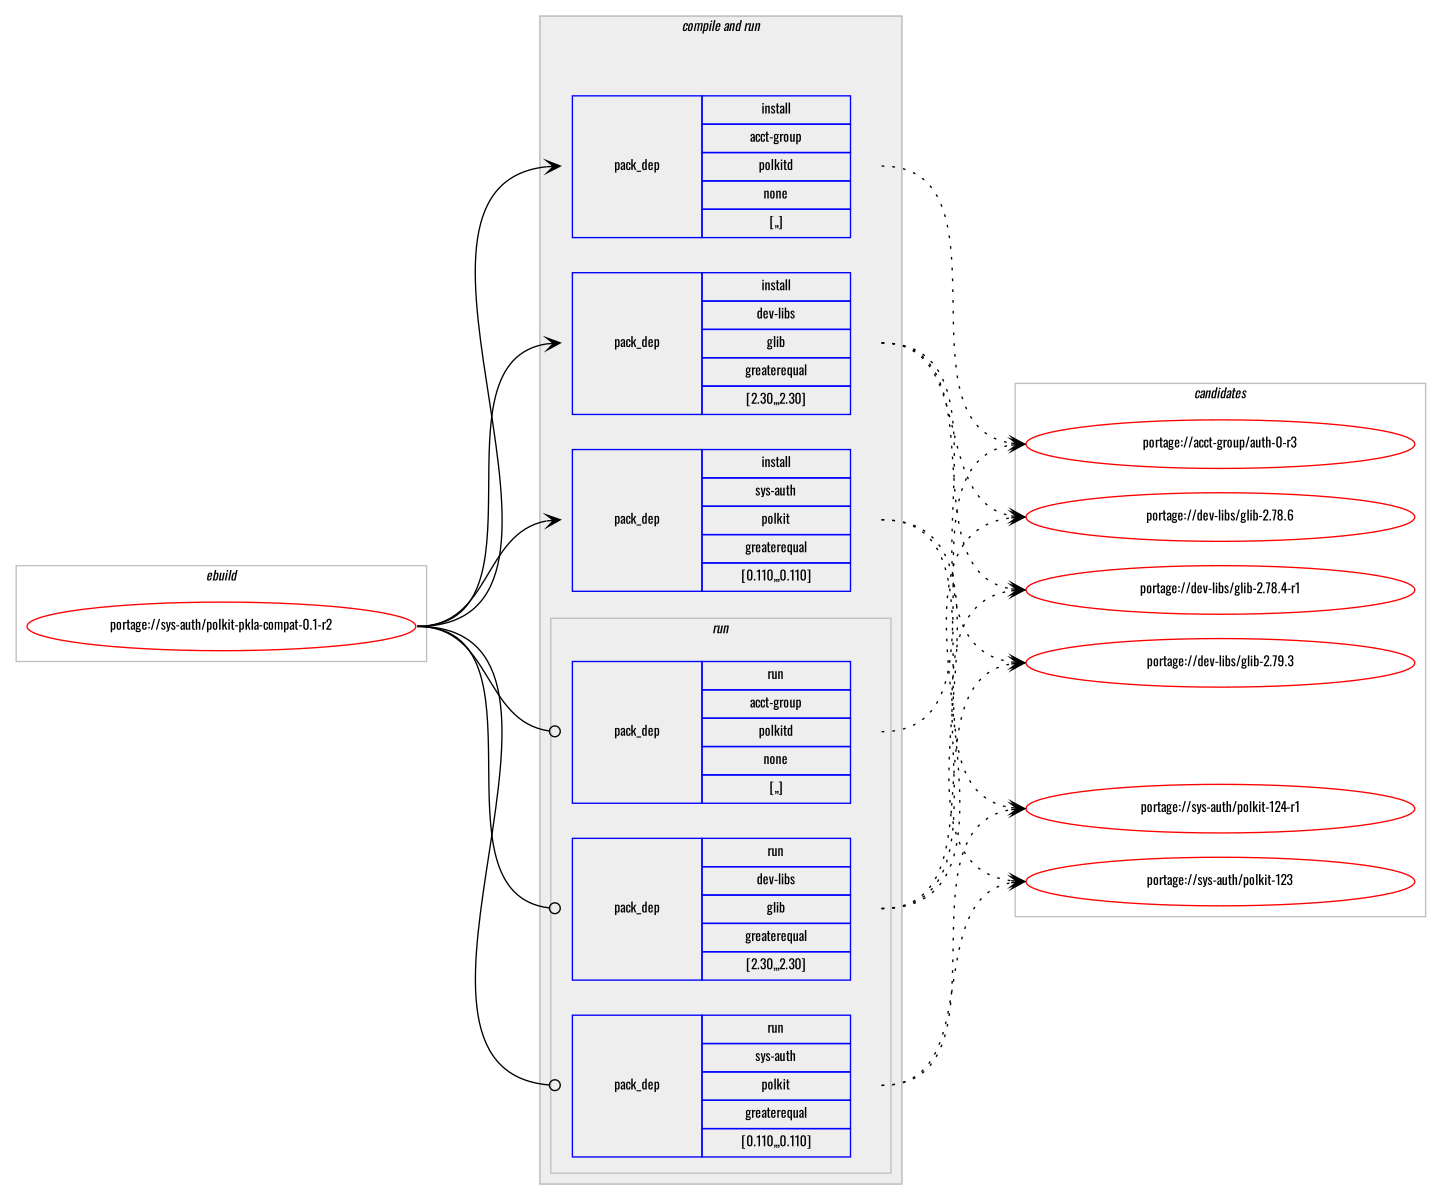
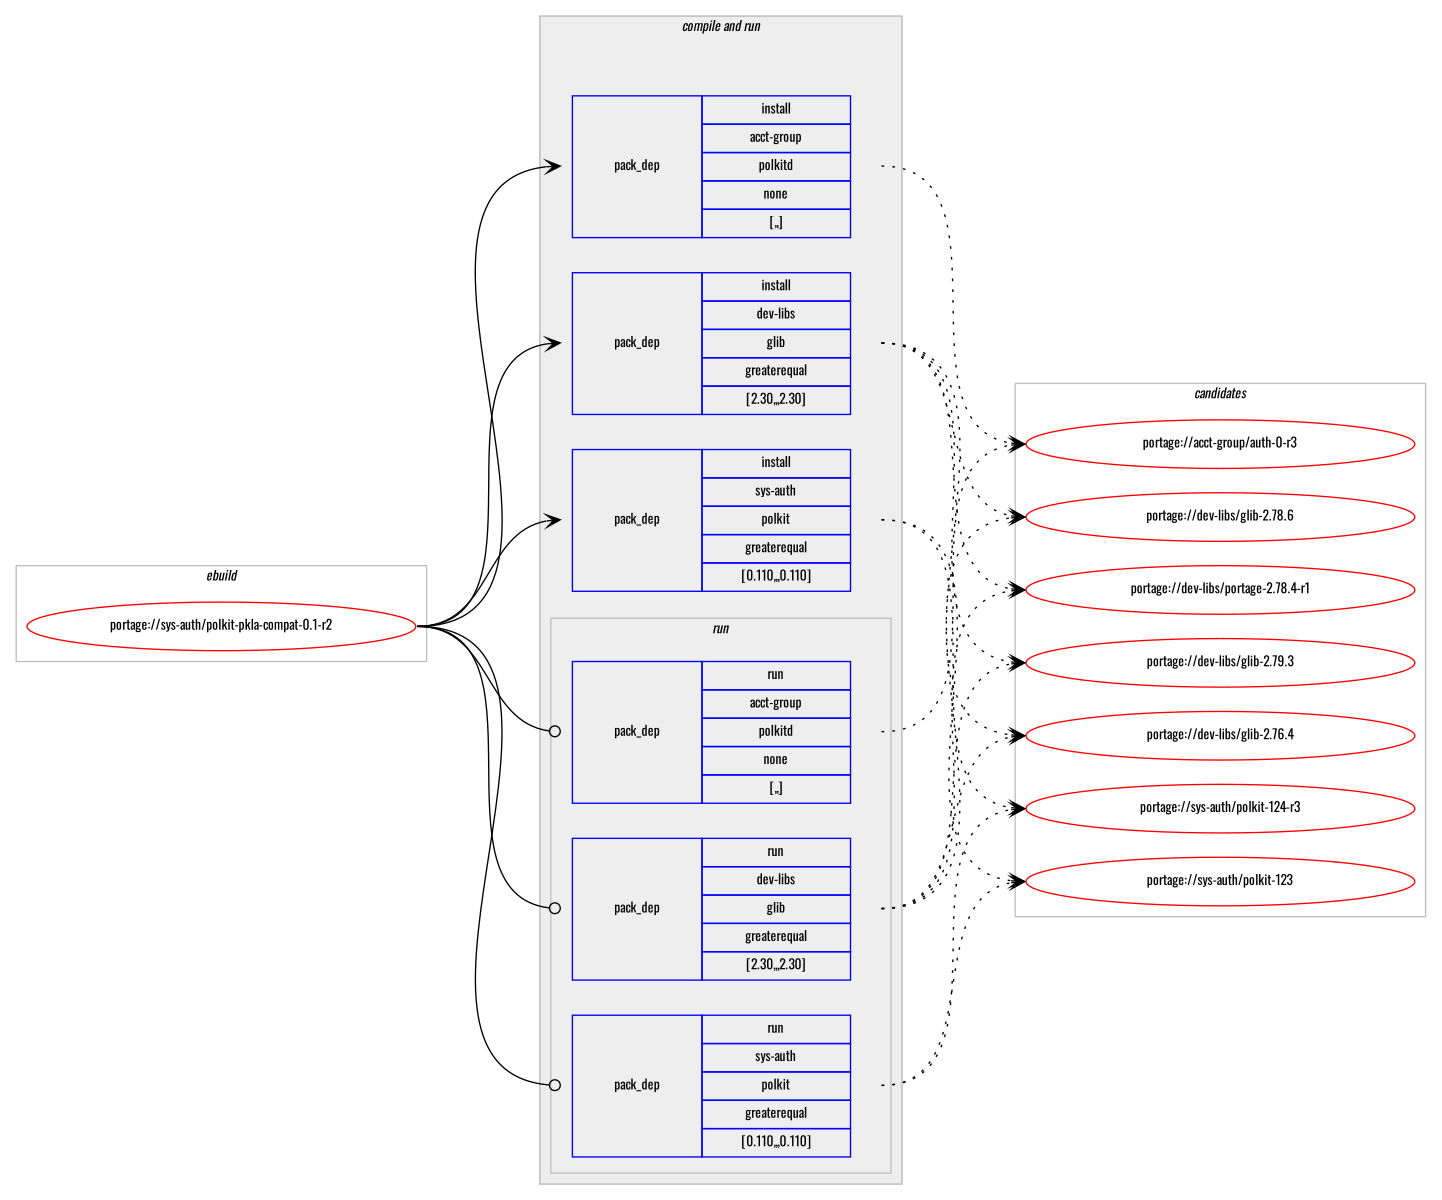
node "portage://dev-libs/glib-2.78.4-r1": label "portage://dev-libs/glib-2.78.4-r1" -> "portage://dev-libs/portage-2.78.4-r1"
node "portage://dev-libs/glib-2.76.4": added
node "portage://sys-auth/polkit-124-r1": label "portage://sys-auth/polkit-124-r1" -> "portage://sys-auth/polkit-124-r3"
